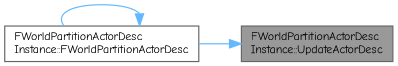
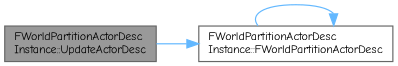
edge "FWorldPartitionActorDesc Instance::FWorldPartitionActorDesc" -> "FWorldPartitionActorDesc Instance::UpdateActorDesc": reversed
